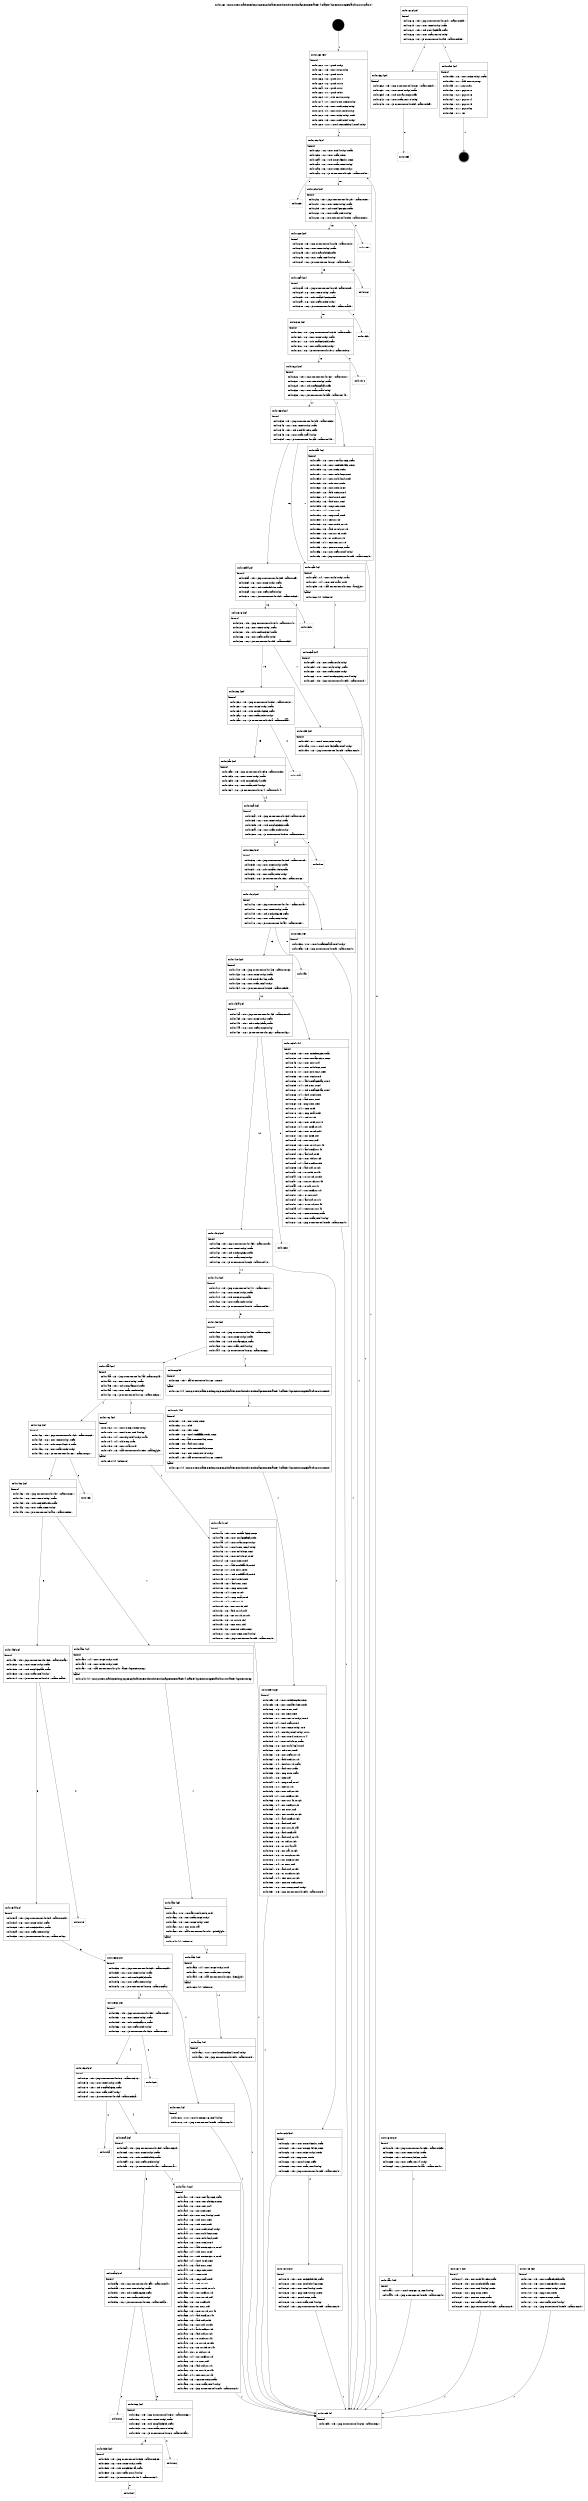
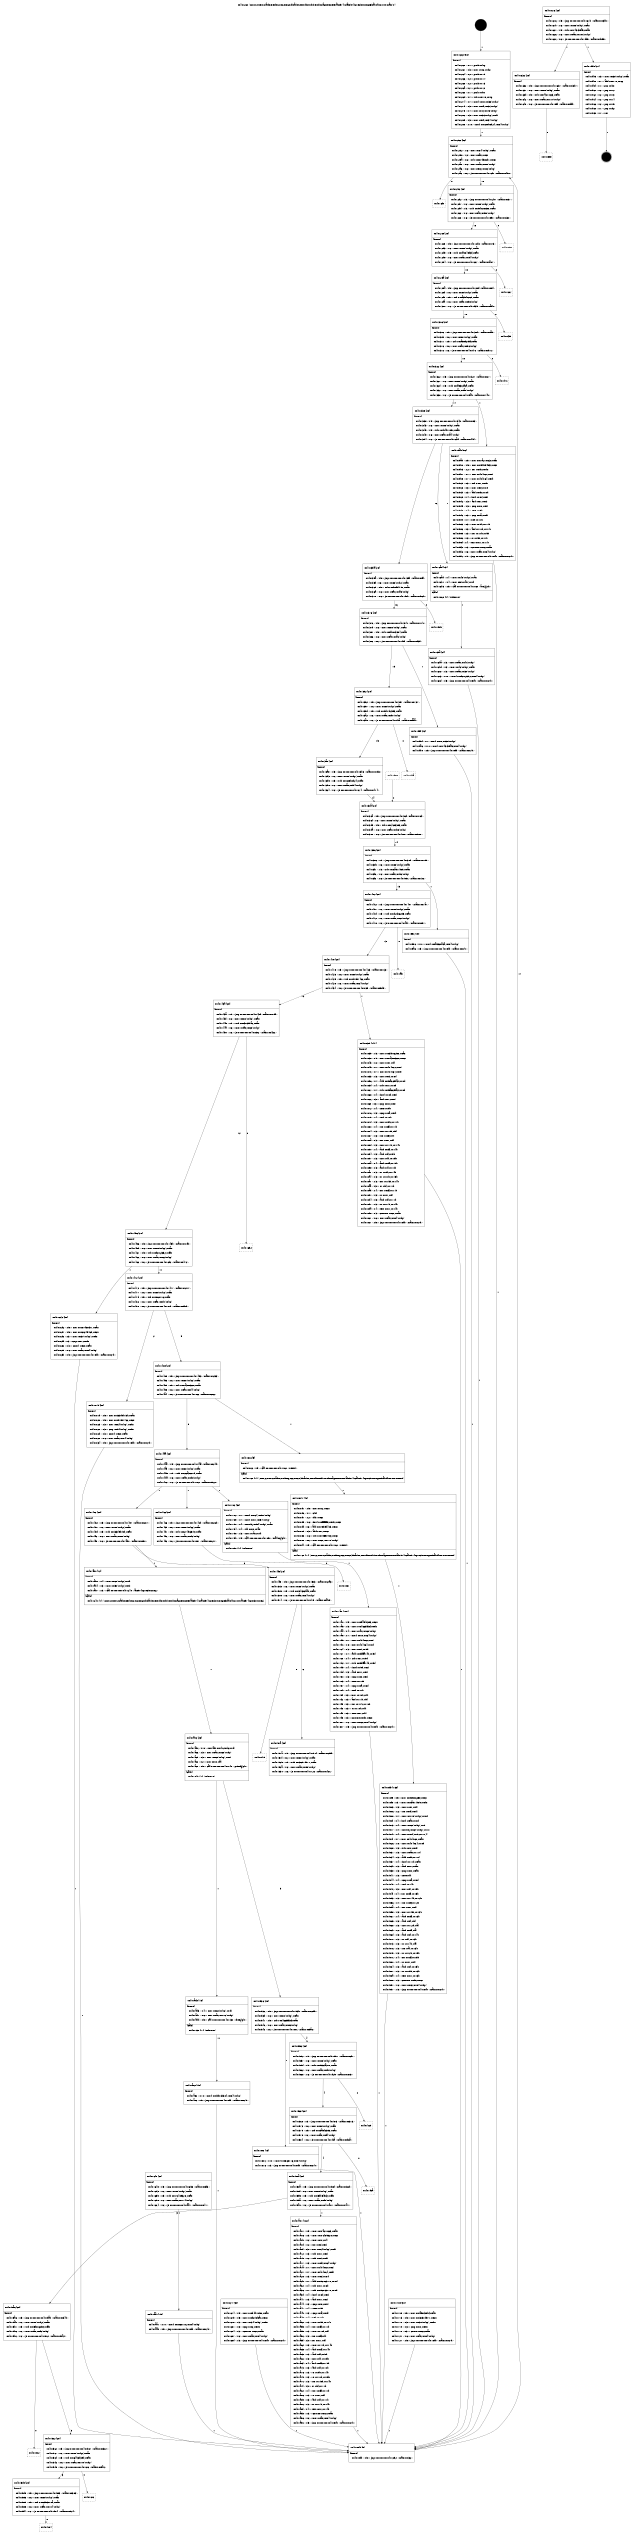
edge "0x4013ca [28]" -> "0x401bee": reversed
edge "0x4014c6 [28]" -> "0x4014e2 [28]": now "0x4014aa [28]" -> "0x4014e2 [28]"
edge "0x40151a [28]" -> "0x401536 [28]": now "0x401abc [23]" -> "0x401536 [28]"
edge "0x4016d2 [30]" -> "0x40181b [30]": now "0x401472 [28]" -> "0x40181b [30]"
